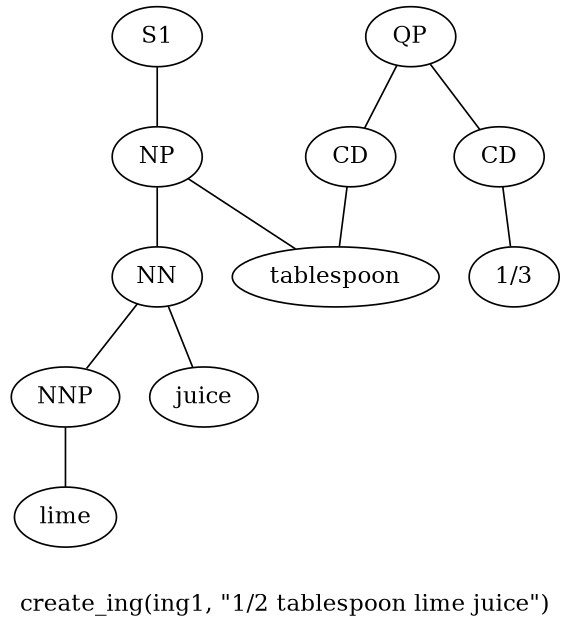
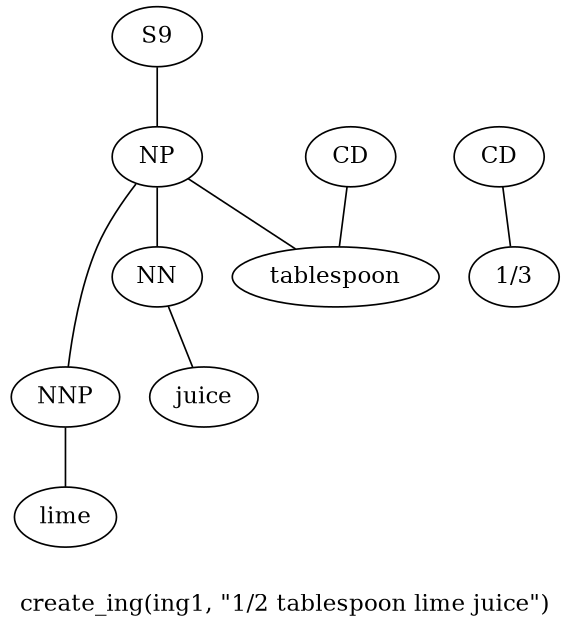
node "S1": label "S1" -> "S9"
node "QP": removed
edge "NN" -- "NNP": now "NP" -- "NNP"
